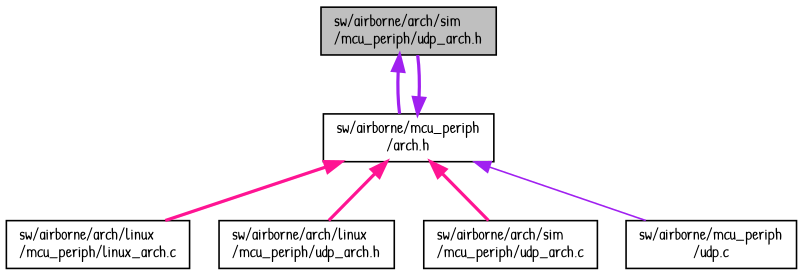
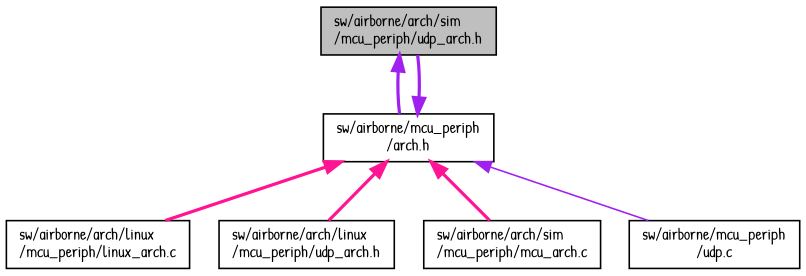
node "sw/airborne/arch/sim /mcu_periph/udp_arch.c": label "sw/airborne/arch/sim /mcu_periph/udp_arch.c" -> "sw/airborne/arch/sim /mcu_periph/mcu_arch.c"
